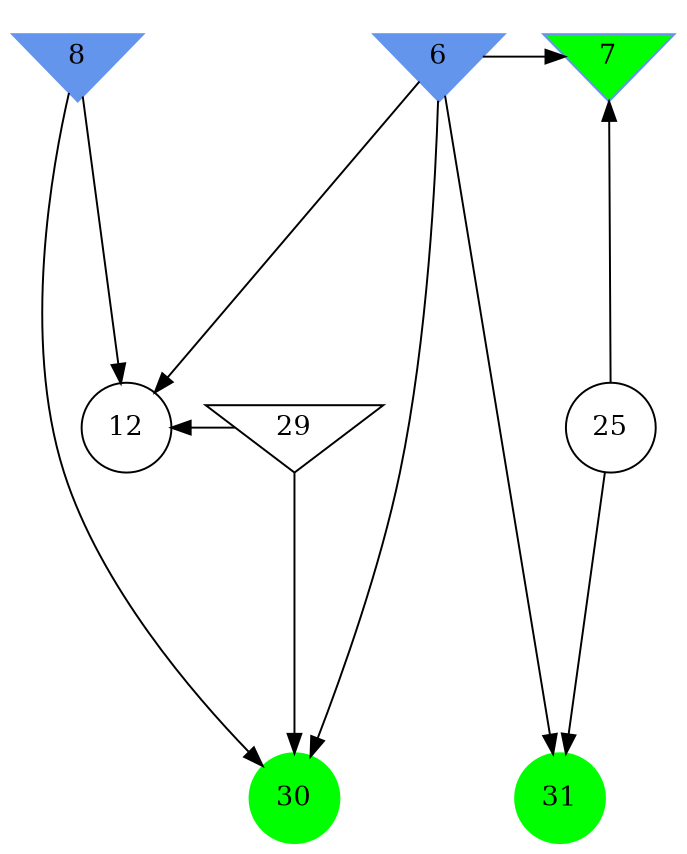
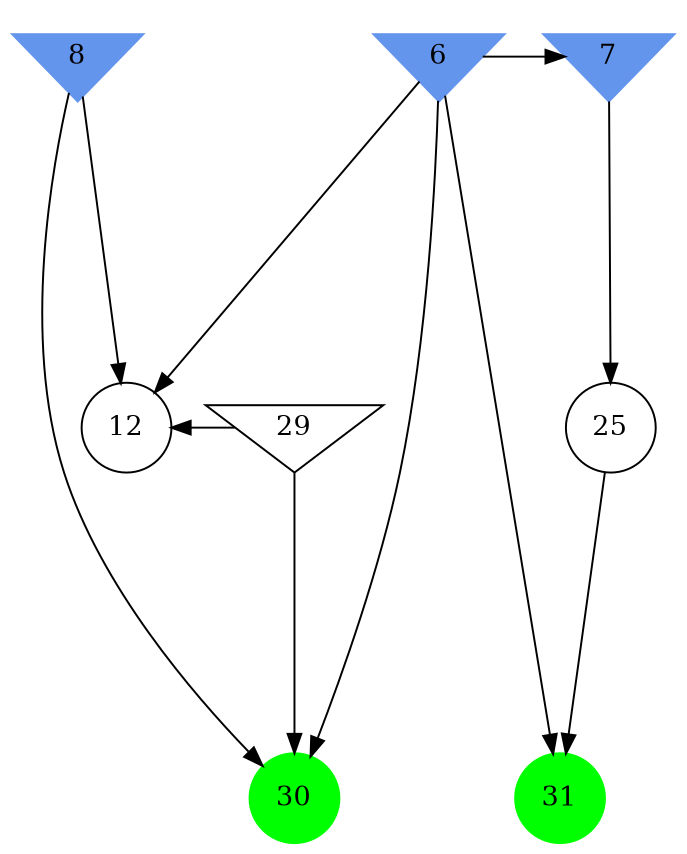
node "7": fillcolor green -> cornflowerblue
edge "25" -> "7": reversed
